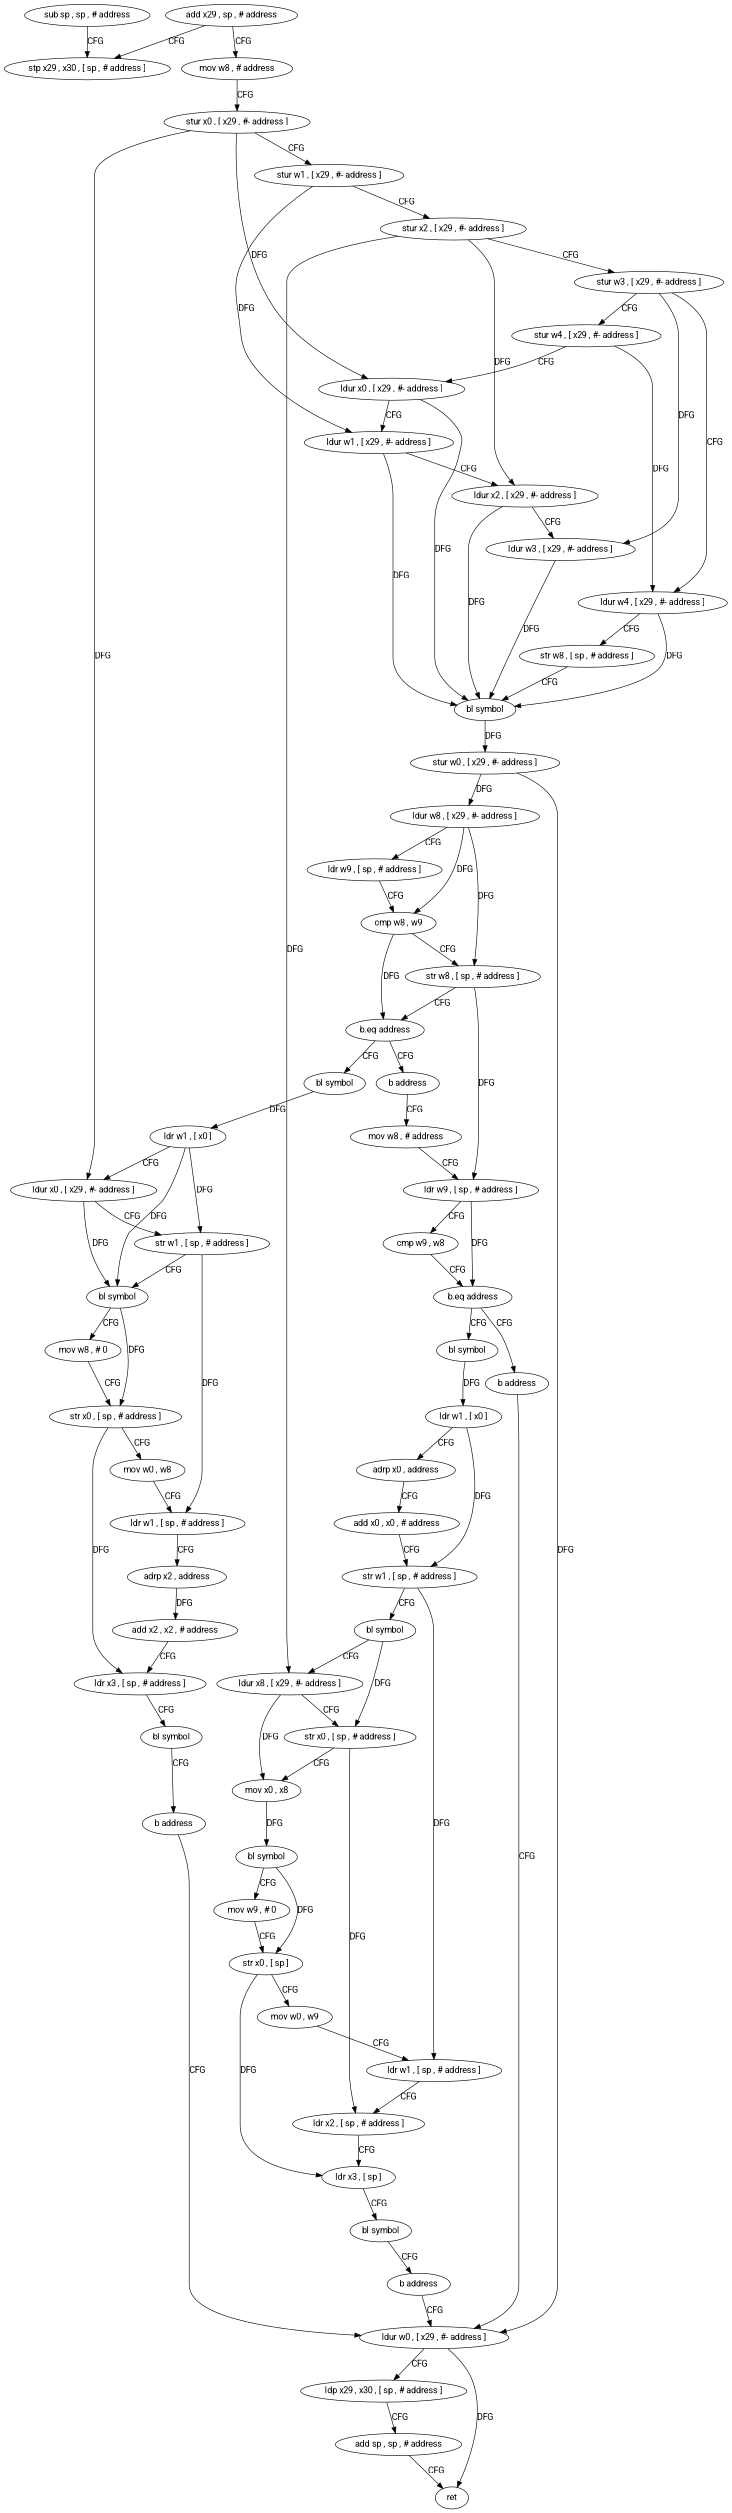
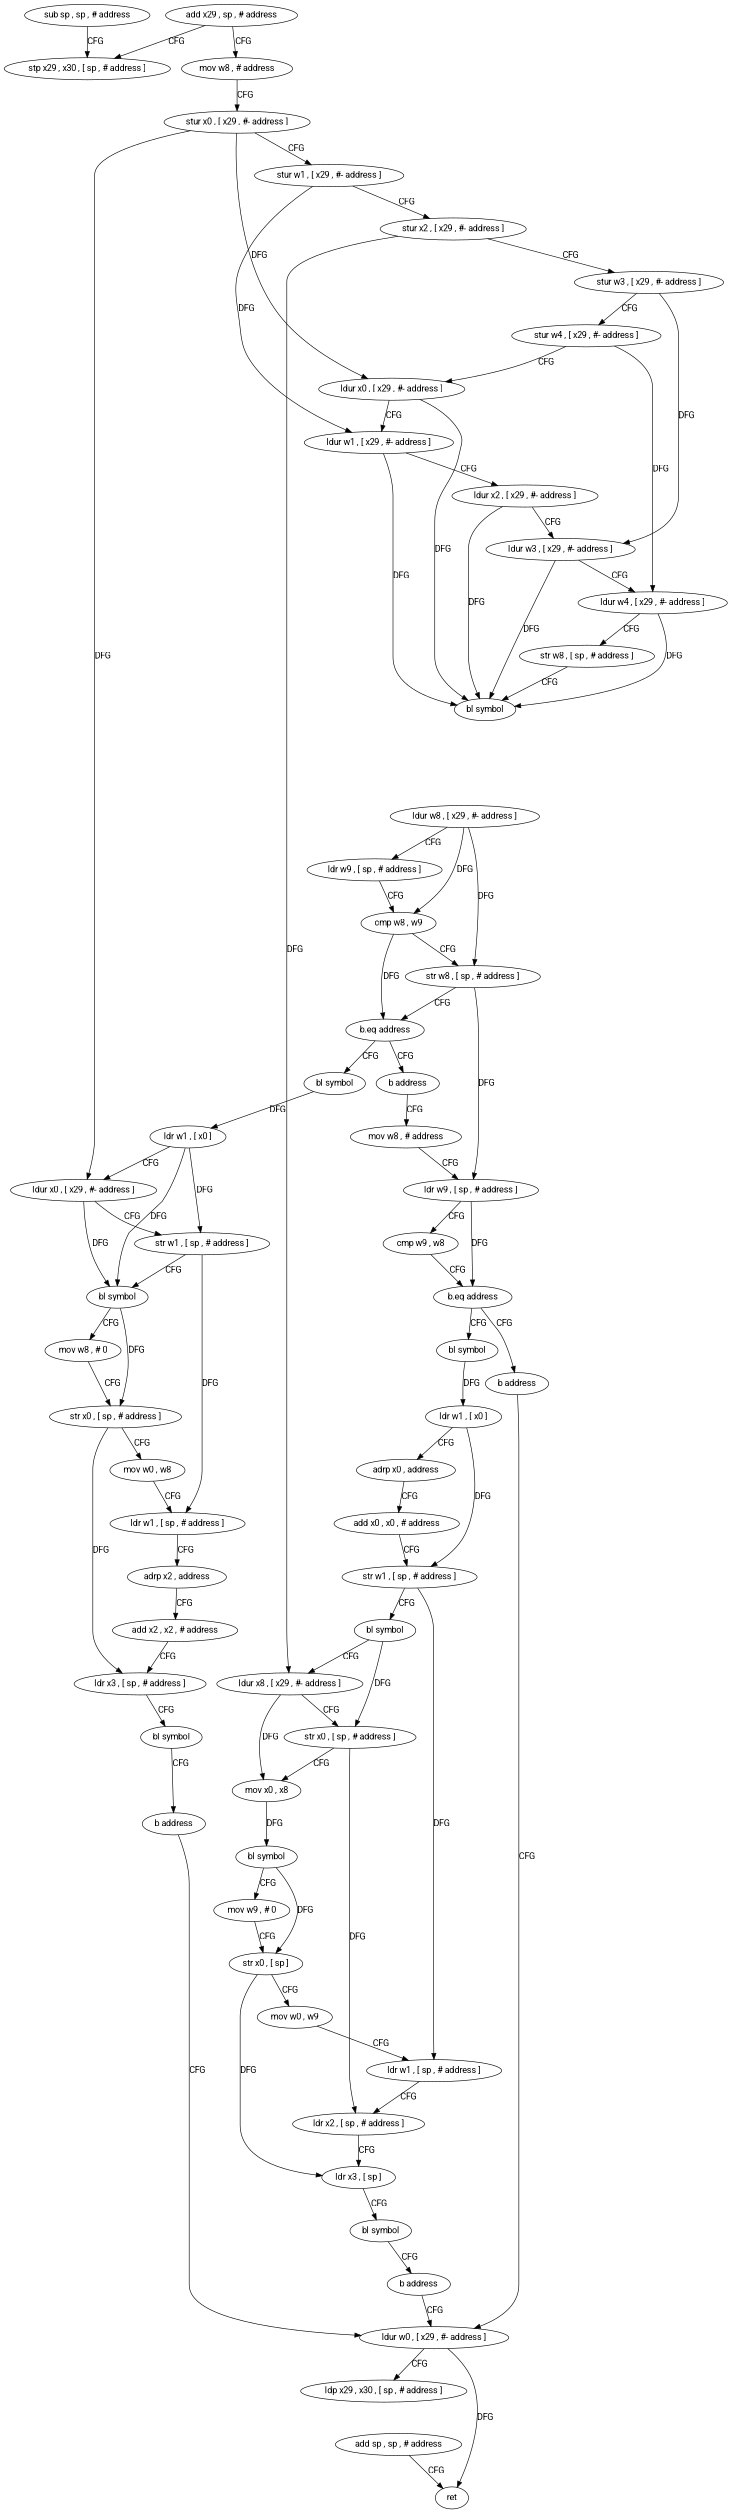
edge "stur x2 , [ x29 , #- address ]" -> "ldur x2 , [ x29 , #- address ]": removed, label "DFG"
edge "stur w3 , [ x29 , #- address ]" -> "ldur w4 , [ x29 , #- address ]": now "ldur w3 , [ x29 , #- address ]" -> "ldur w4 , [ x29 , #- address ]"
node "stur w0 , [ x29 , #- address ]": removed
edge "adrp x2 , address" -> "add x2 , x2 , # address": label "DFG" -> "CFG"
edge "ldp x29 , x30 , [ sp , # address ]" -> "add sp , sp , # address": removed, label "CFG"
